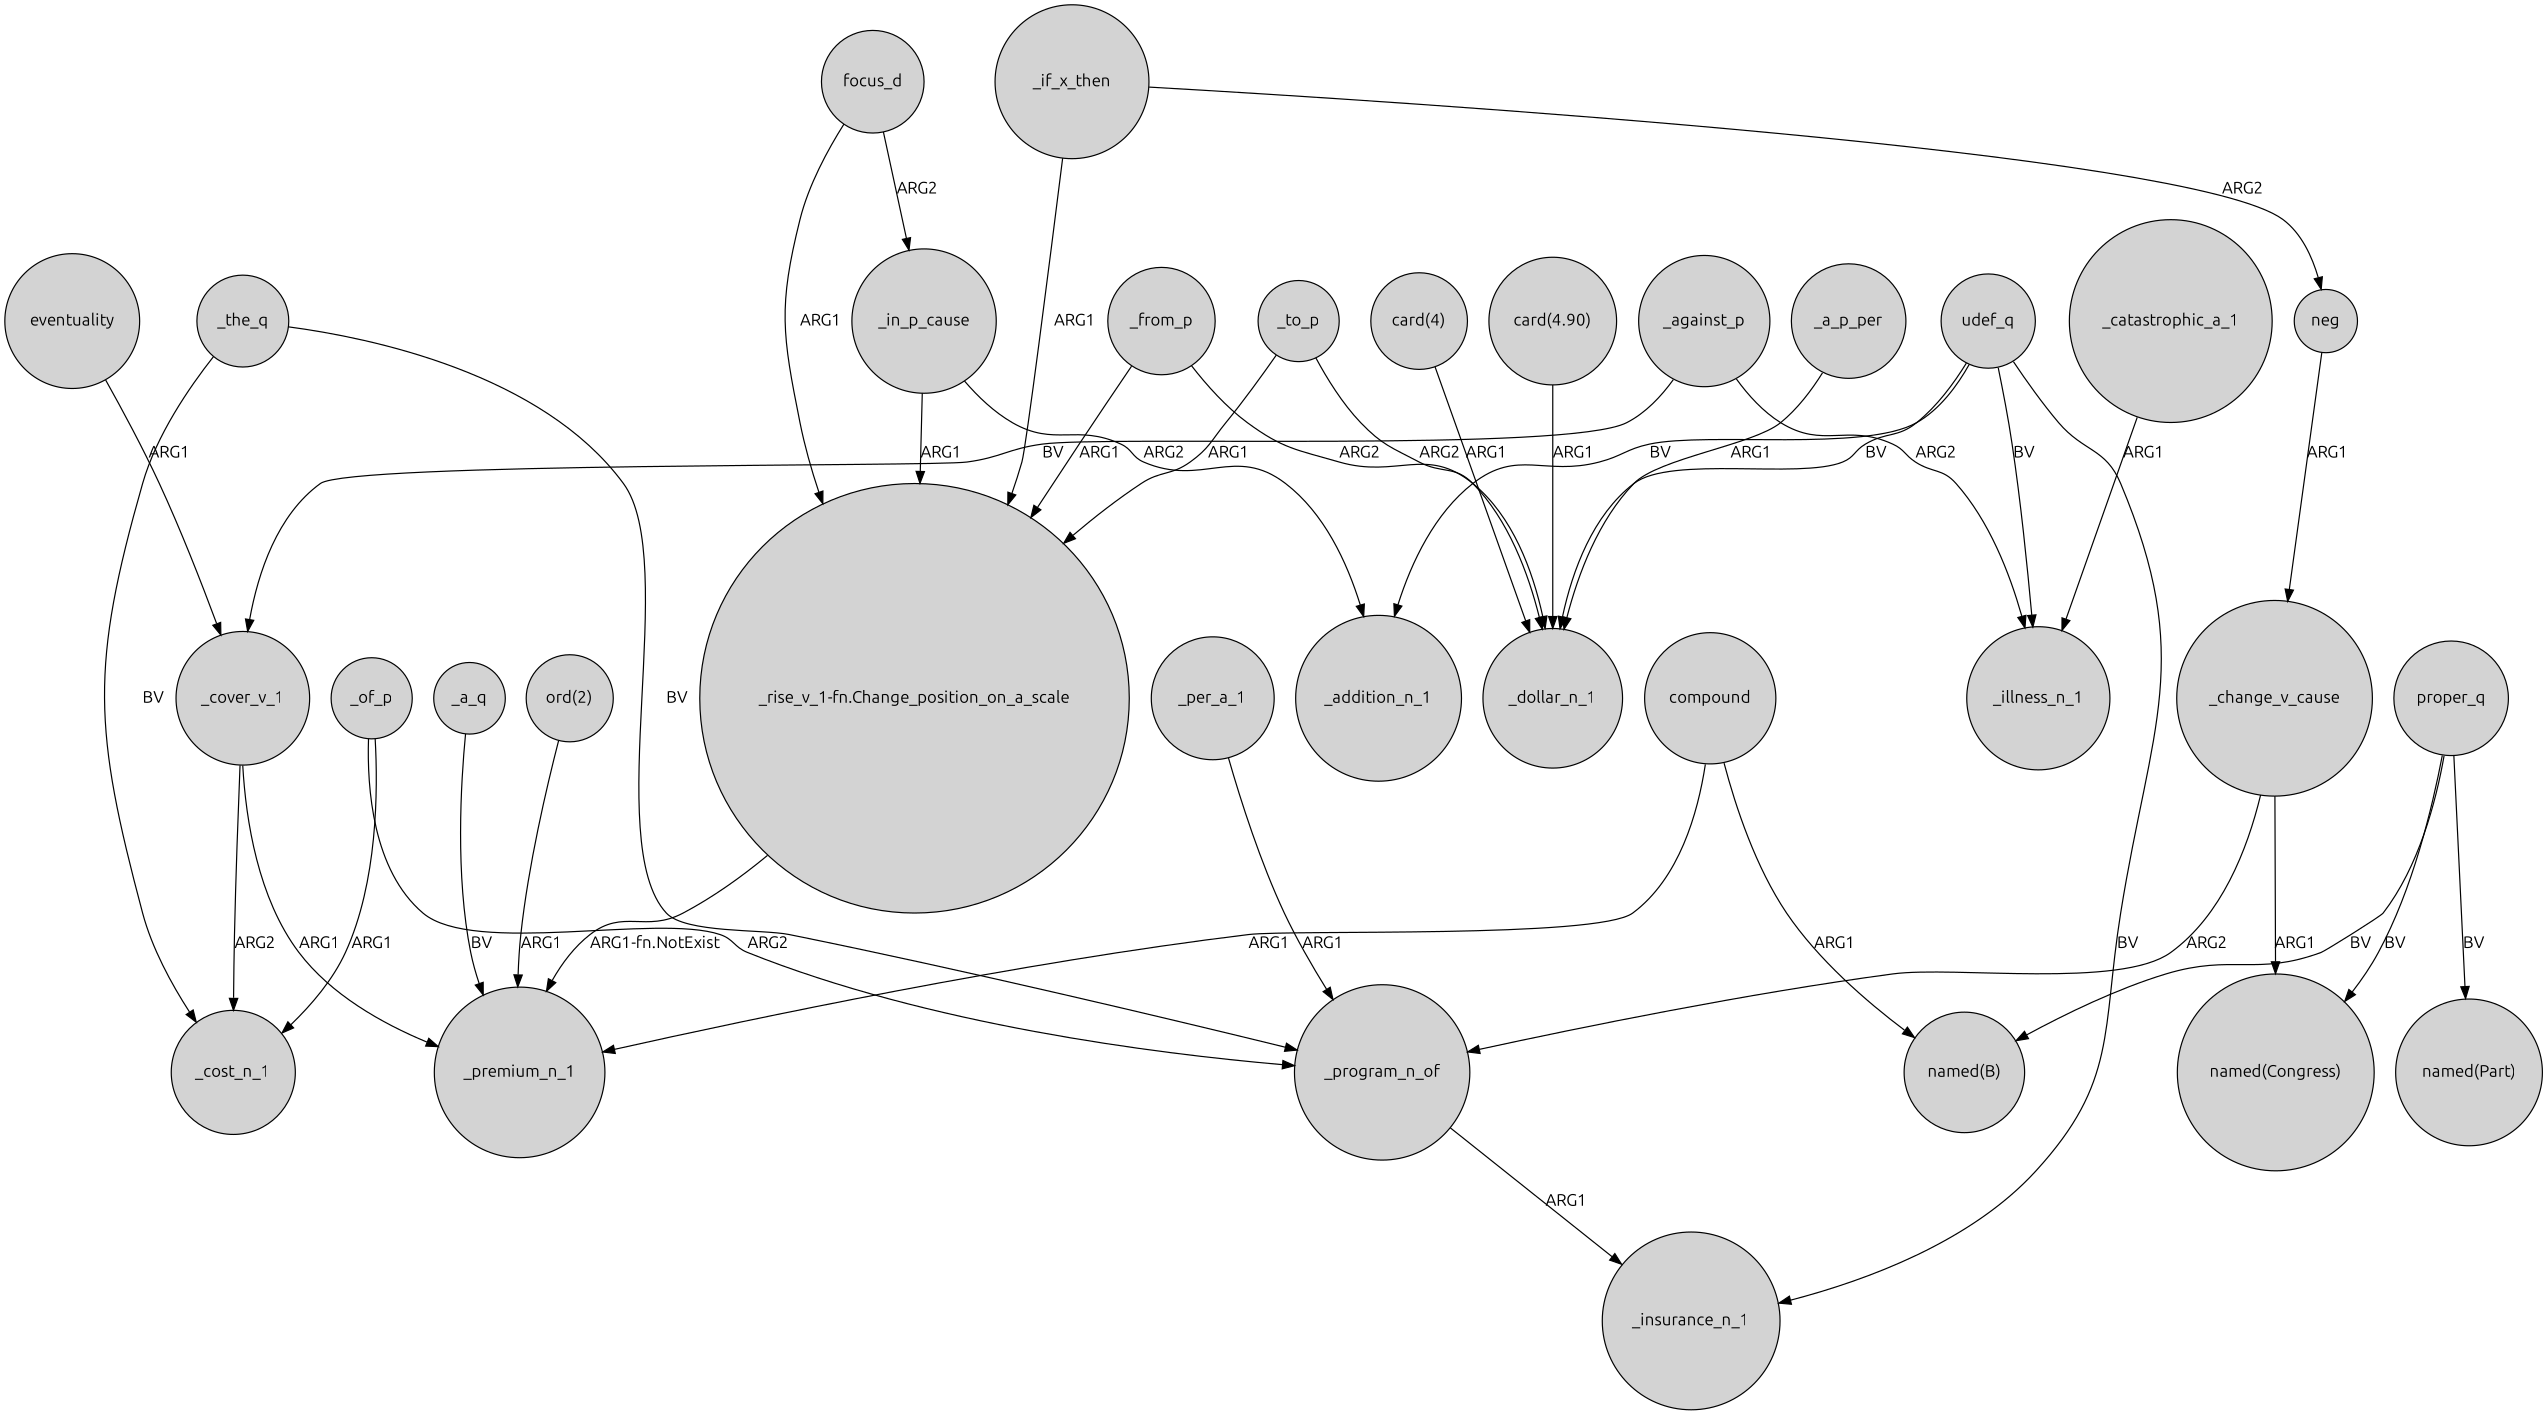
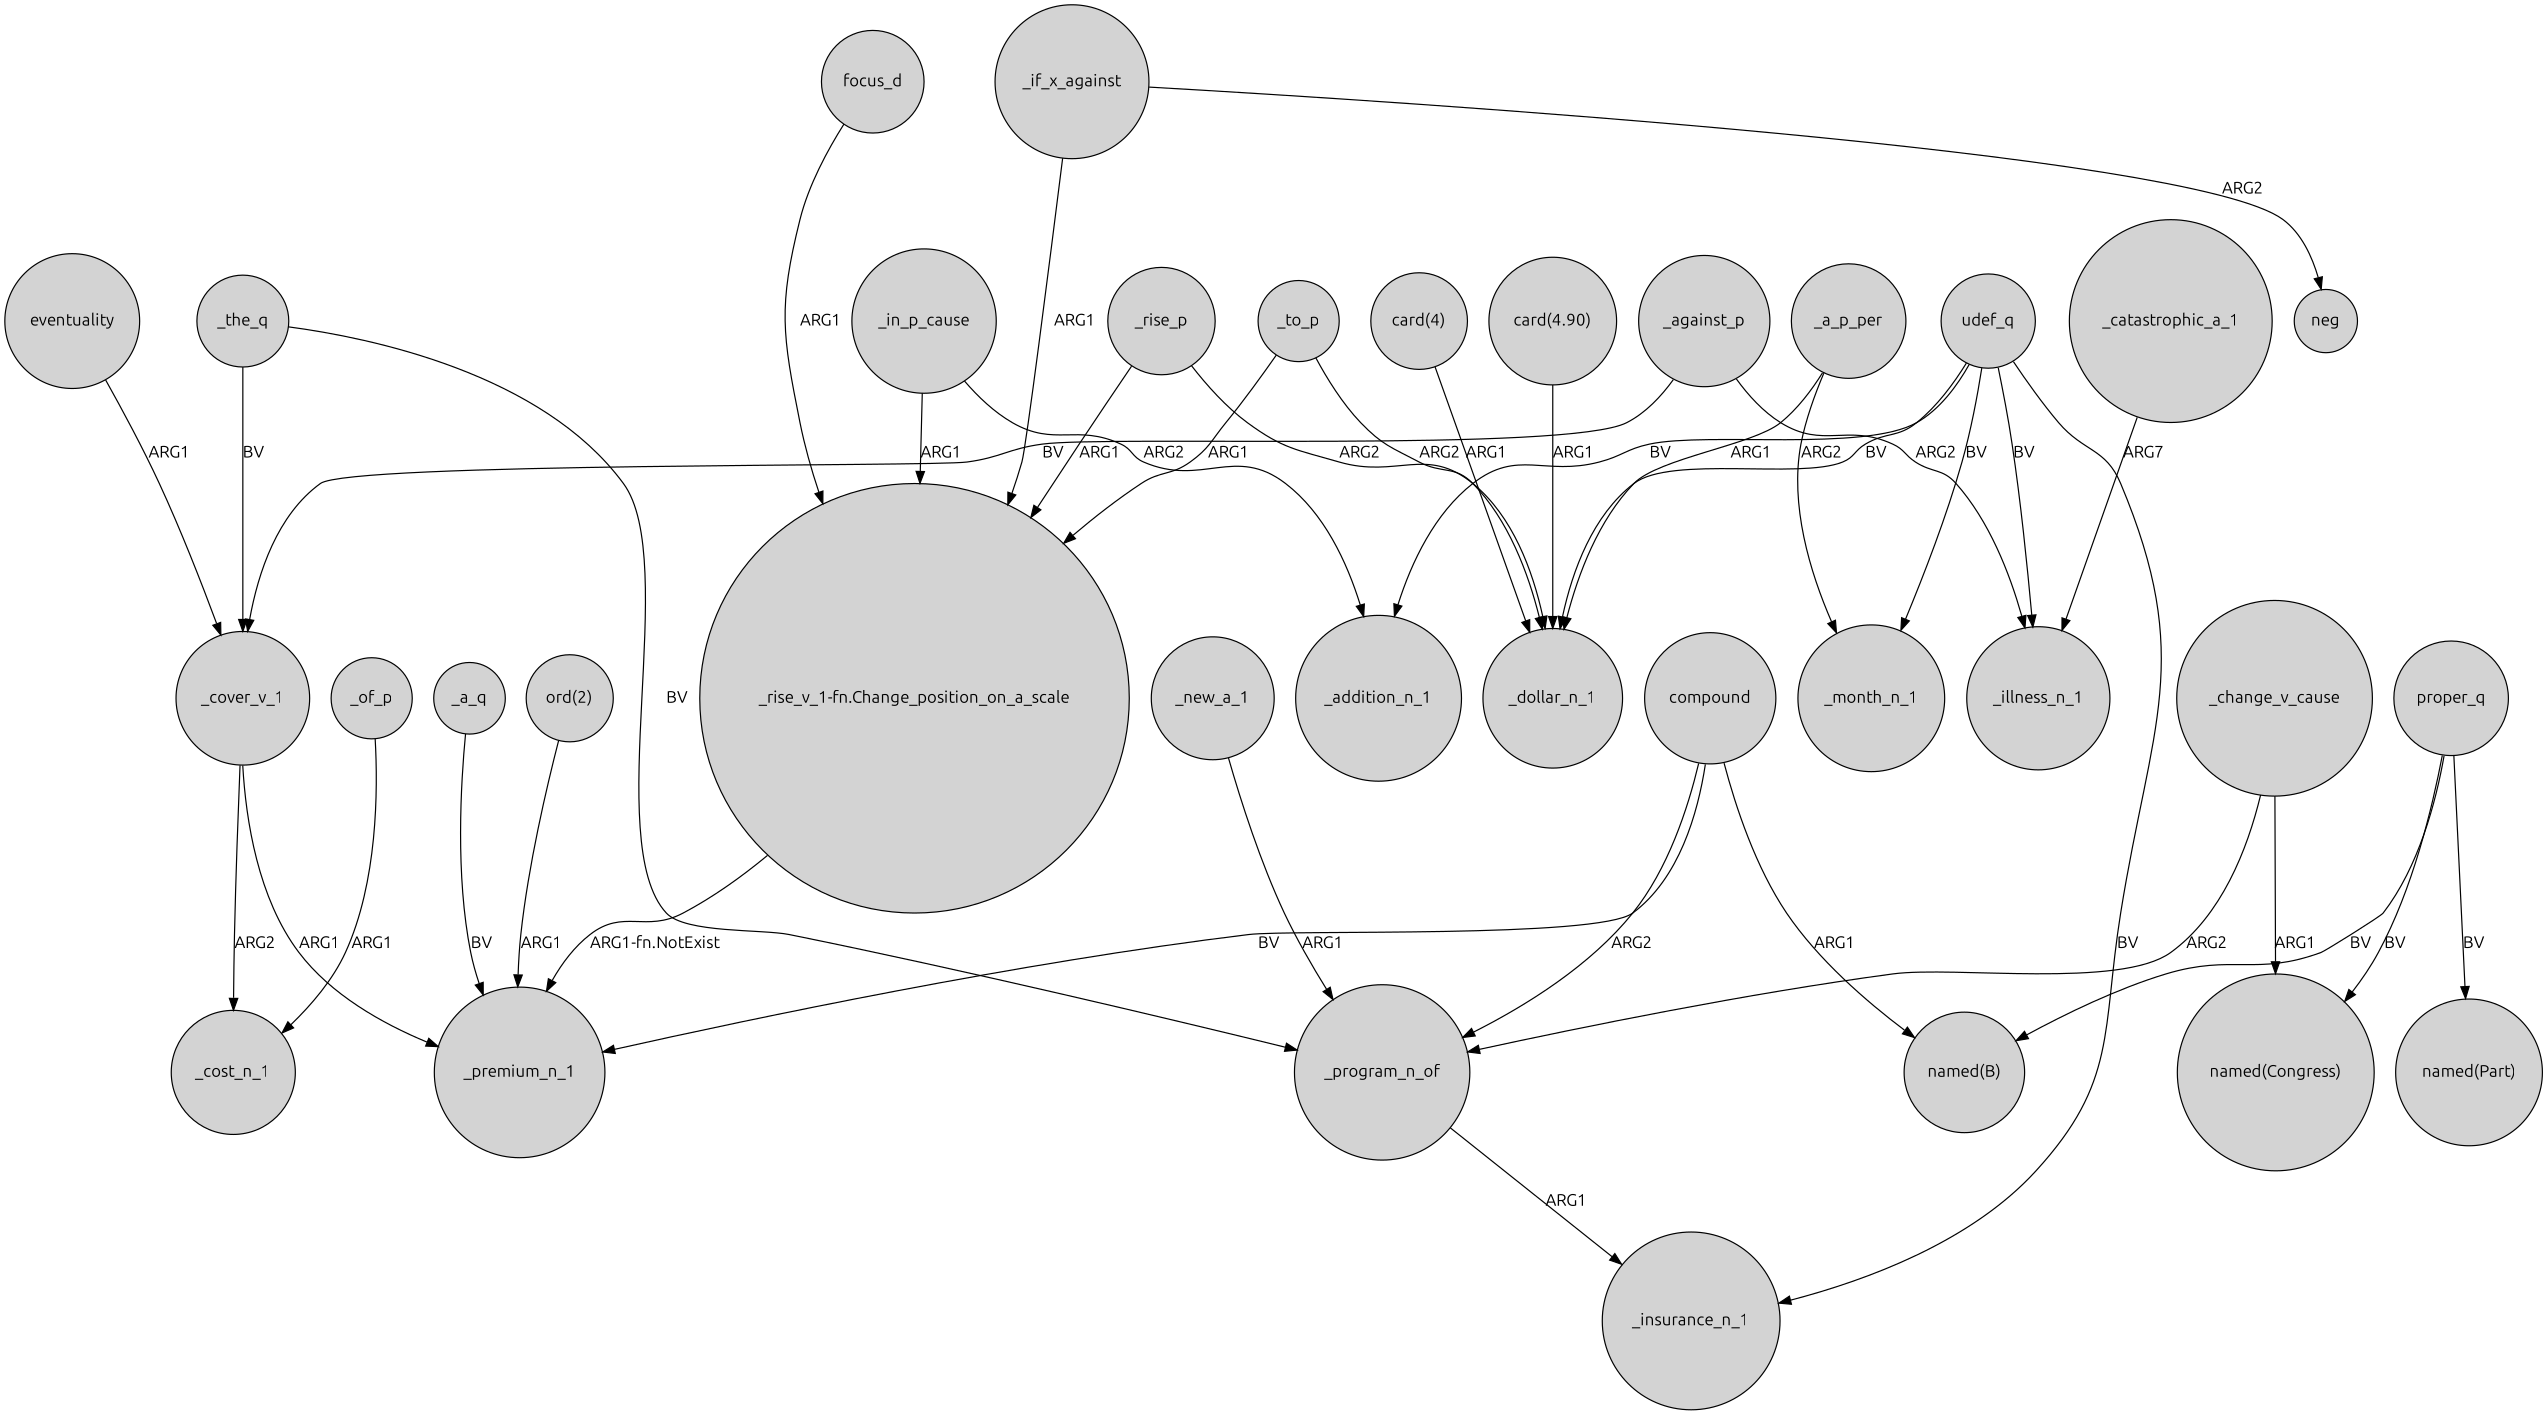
node "_if_x_then": label "_if_x_then" -> "_if_x_against"
edge "focus_d" -> "_in_p_cause": removed, label "ARG2"
node "_from_p": label "_from_p" -> "_rise_p"
edge "_catastrophic_a_1" -> "_illness_n_1": label "ARG1" -> "ARG7"
edge "neg" -> "_change_v_cause": removed, label "ARG1"
edge "_the_q" -> "_cost_n_1": now "_the_q" -> "_cover_v_1"
node "_per_a_1": label "_per_a_1" -> "_new_a_1"
node "_month_n_1": added
edge "compound" -> "_premium_n_1": label "ARG1" -> "BV"
edge "_of_p" -> "_program_n_of": now "compound" -> "_program_n_of"
